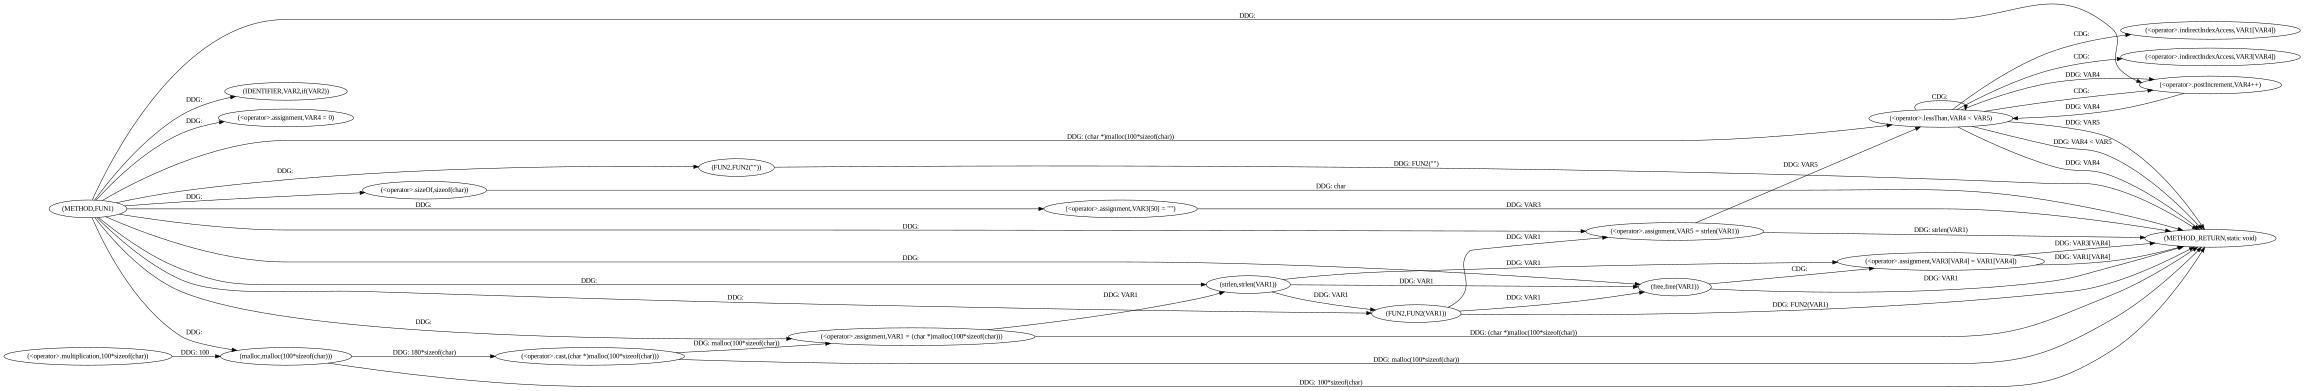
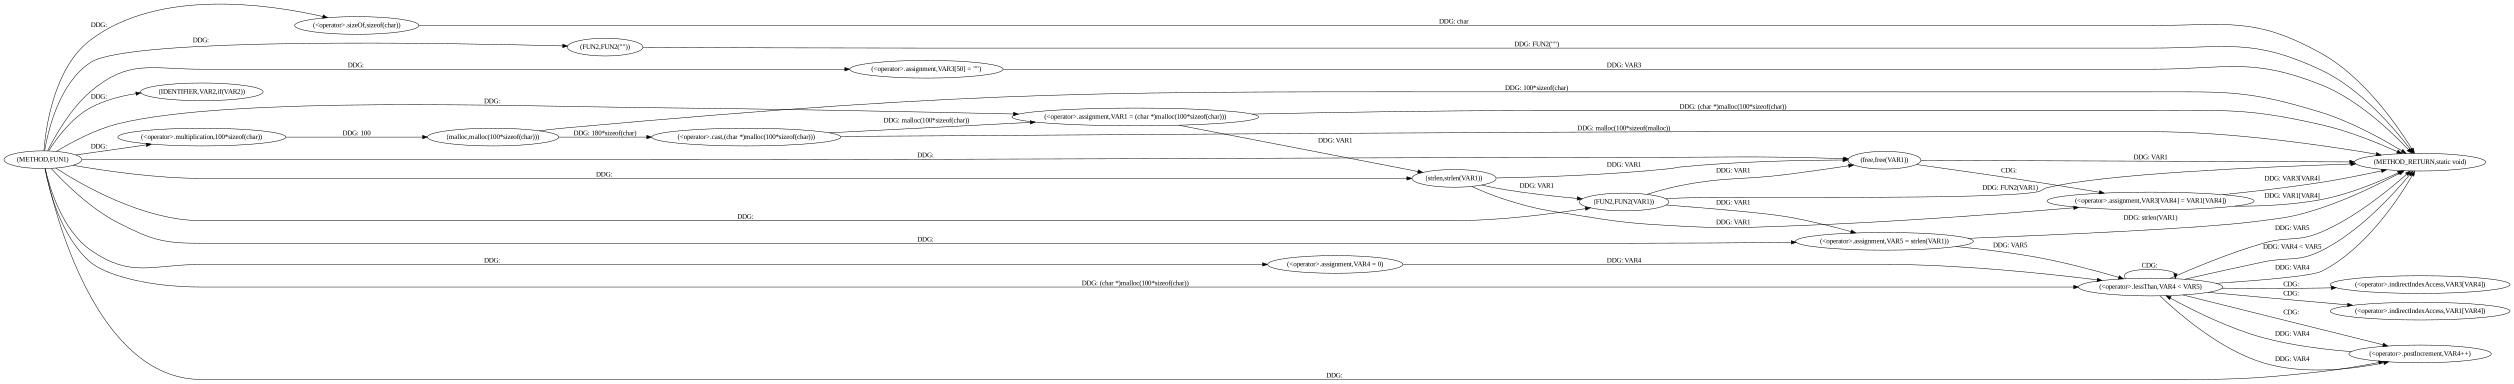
edge "(<operator>.assignment,VAR4 = 0)" -> "(<operator>.lessThan,VAR4 < VAR5)": added, label "DDG: VAR4"
edge "(METHOD,FUN1)" -> "(malloc,malloc(100*sizeof(char)))": now "(METHOD,FUN1)" -> "(<operator>.multiplication,100*sizeof(char))"
edge "(<operator>.cast,(char *)malloc(100*sizeof(char)))" -> "(METHOD_RETURN,static void)": label "DDG: malloc(100*sizeof(char))" -> "DDG: malloc(100*sizeof(malloc))"
